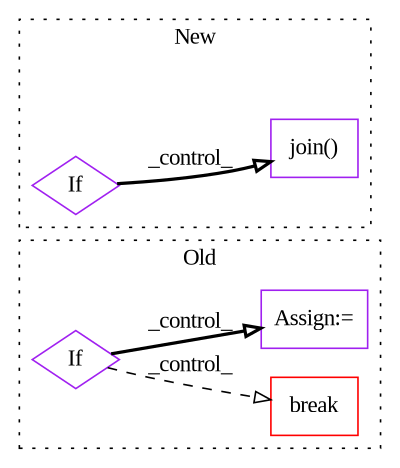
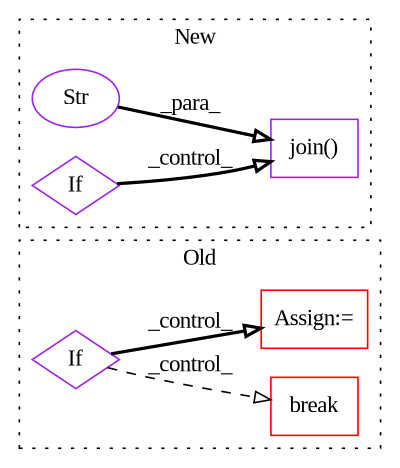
node "Str": added
node "Assign:=": color purple -> red
